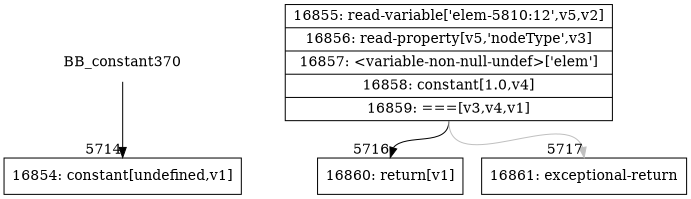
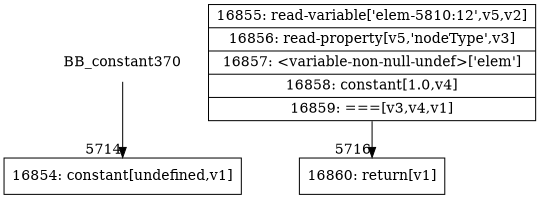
node "16861: exceptional-return": removed
